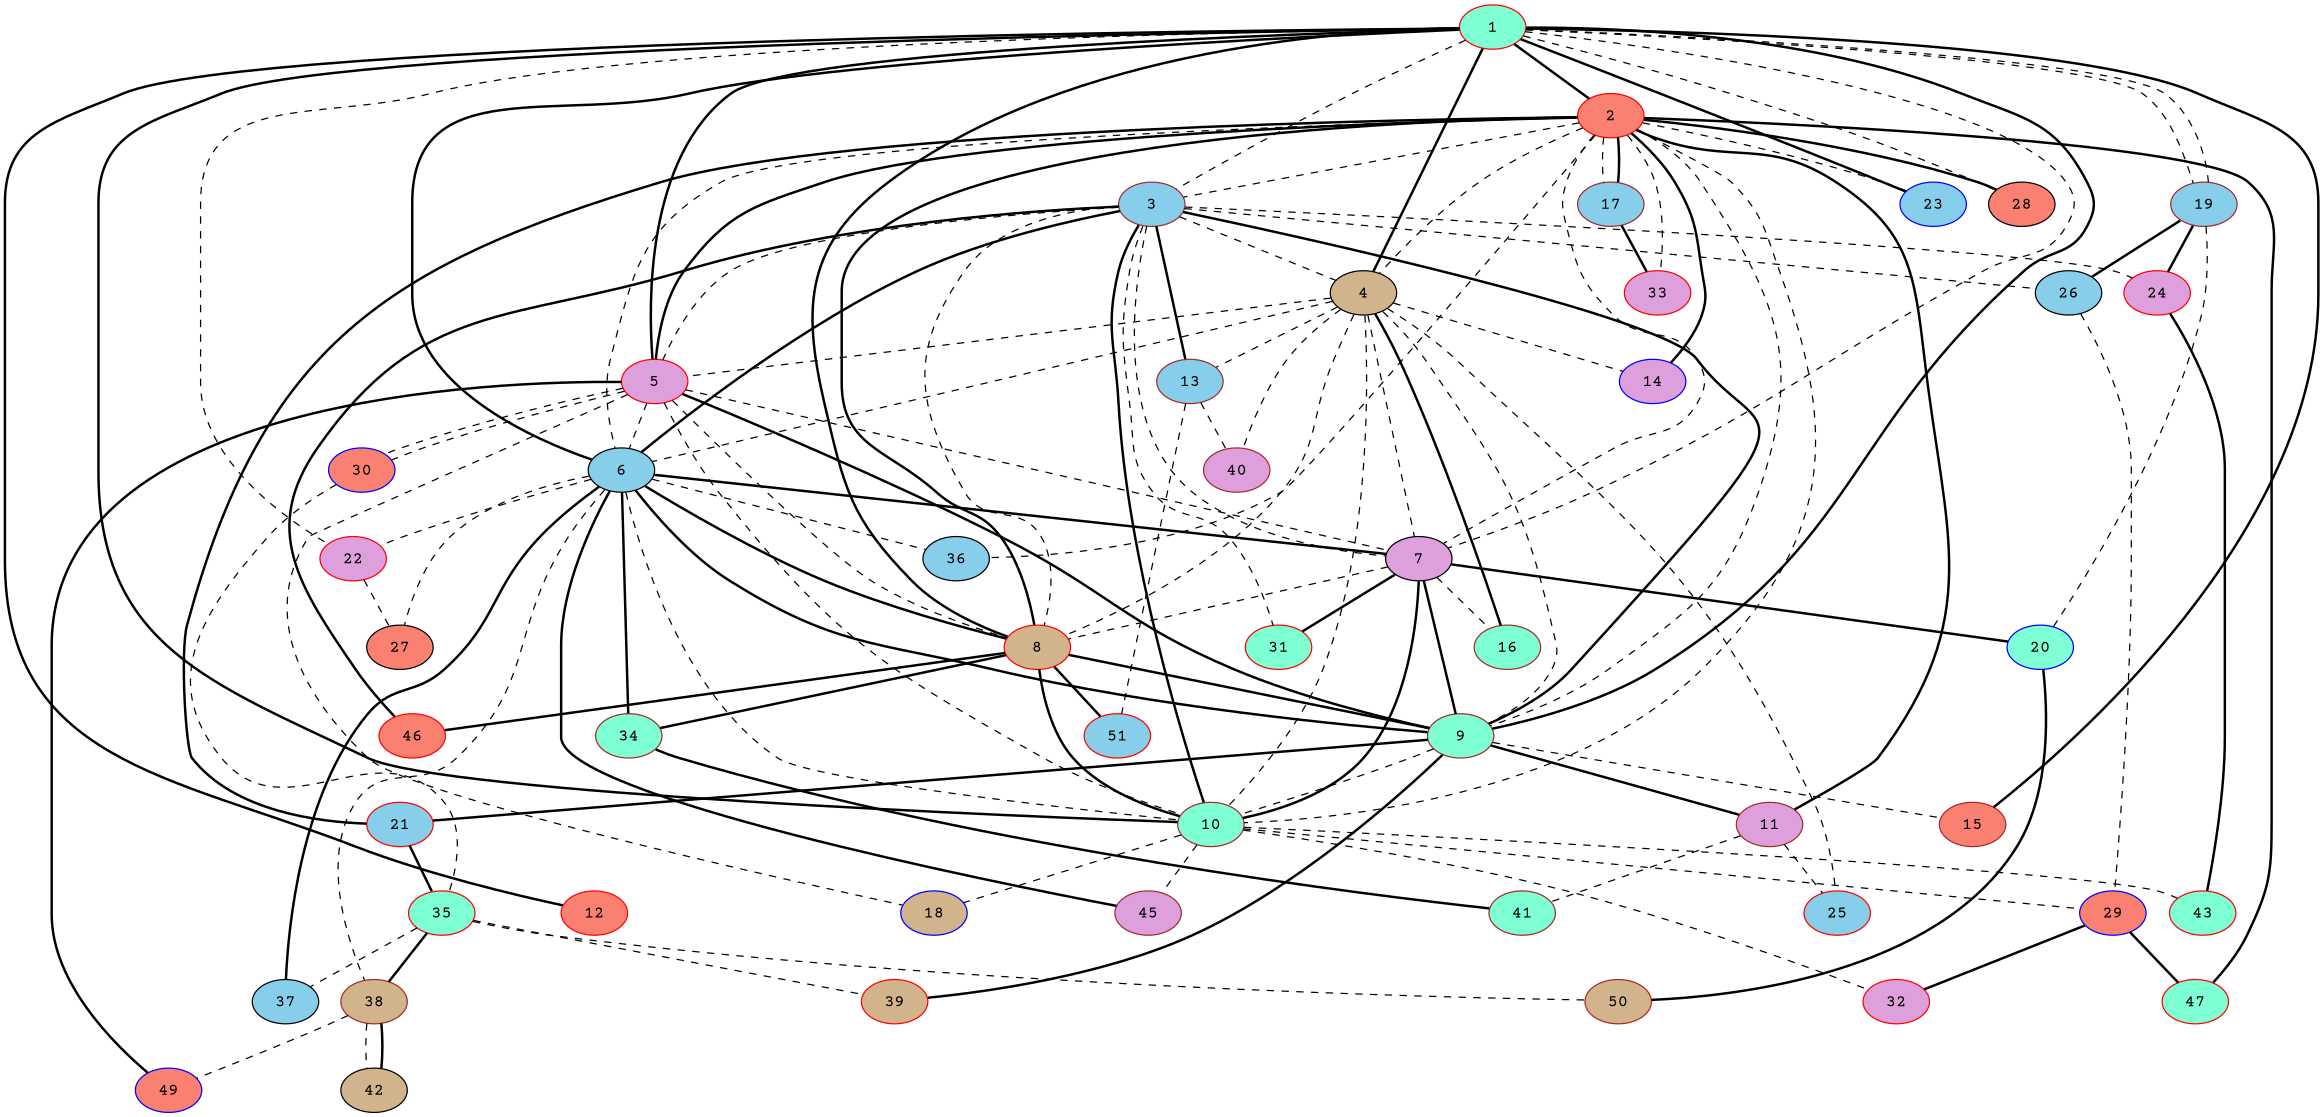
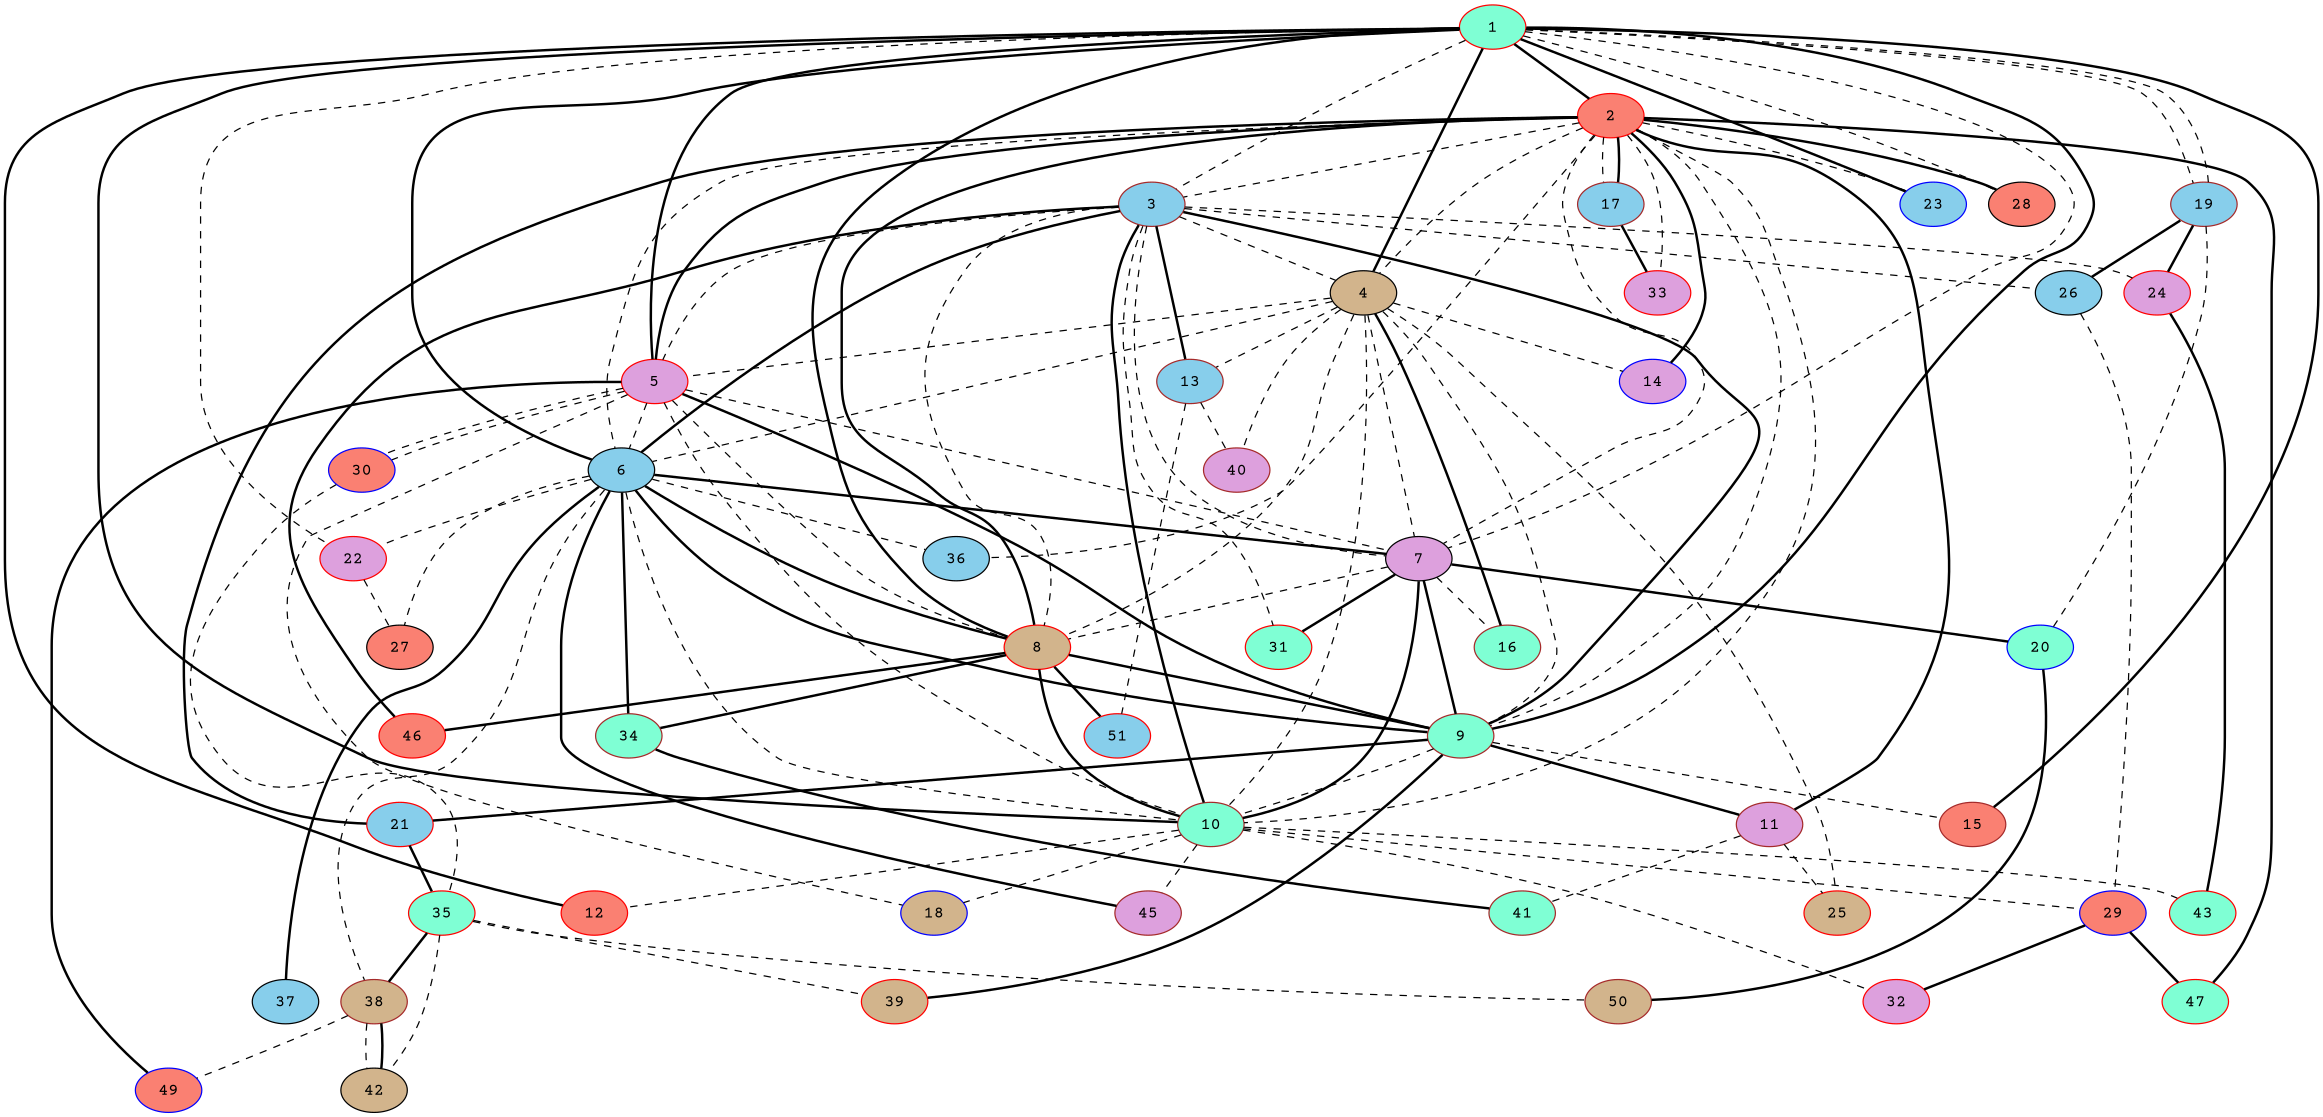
edge "10" -- "12": added
node "25": fillcolor skyblue -> tan
edge "35" -- "37": now "35" -- "42"
